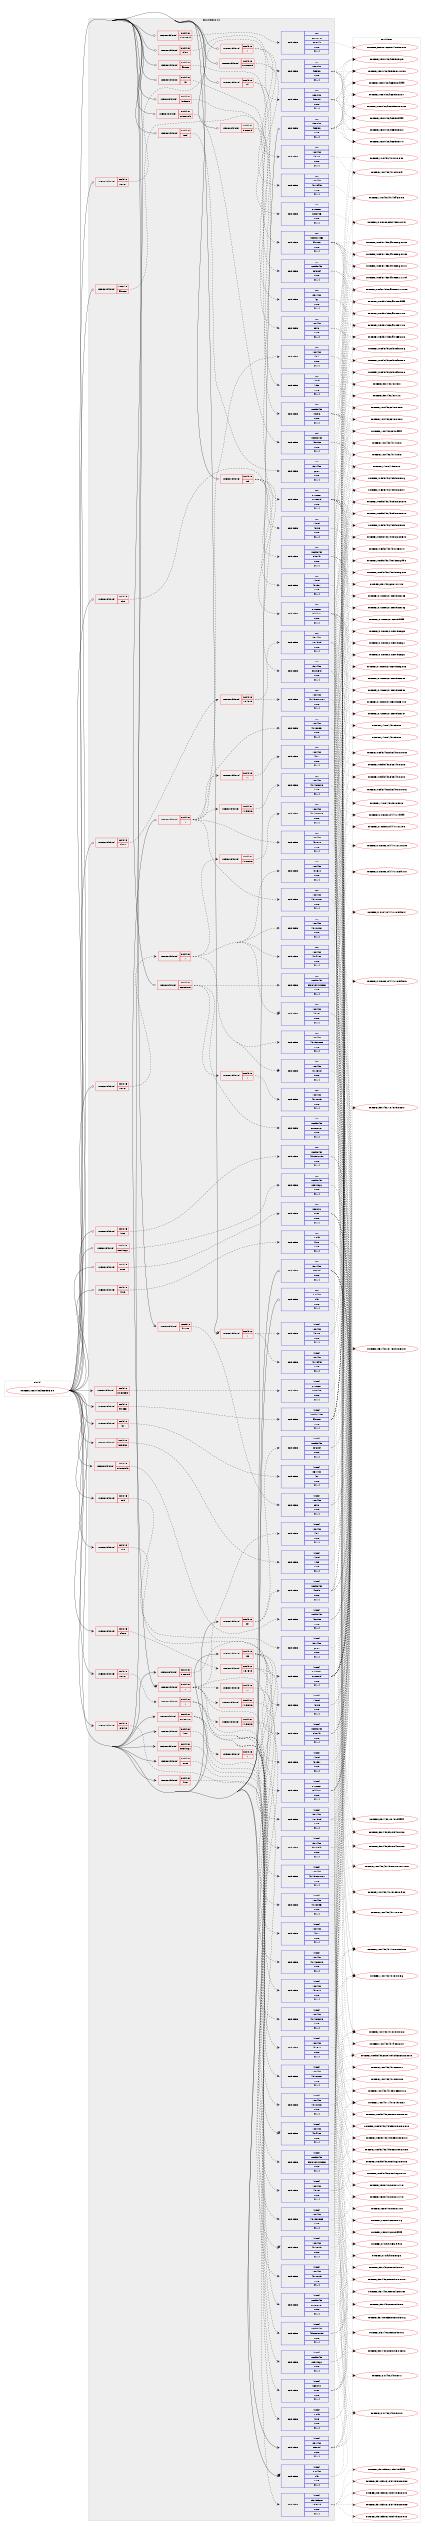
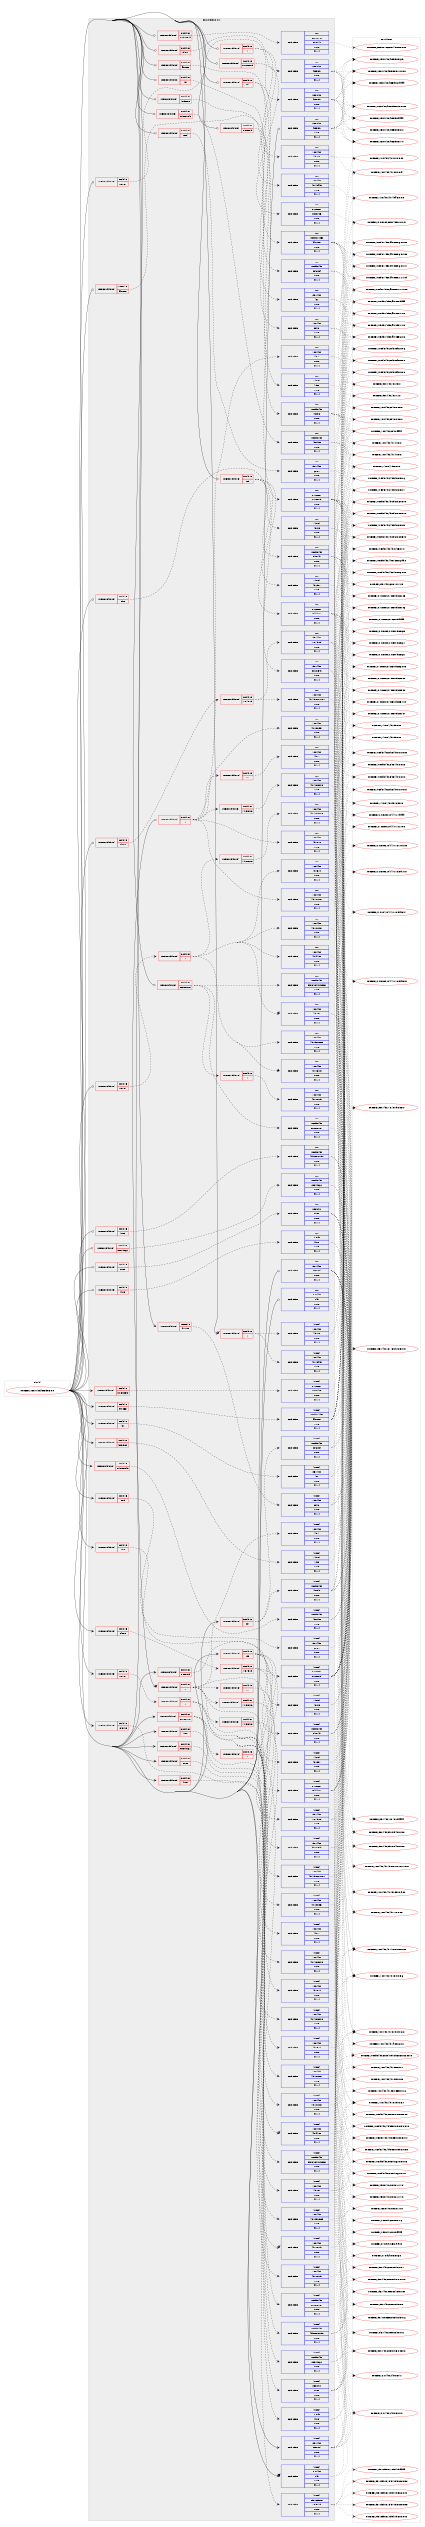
node "portage://net-misc/freerdp-2.11.7": removed
node "portage://x11-libXv/libXrandr-1.5.4": label "portage://x11-libXv/libXrandr-1.5.4" -> "portage://x11-libs/libXrandr-1.5.4"
